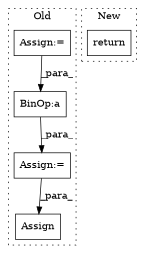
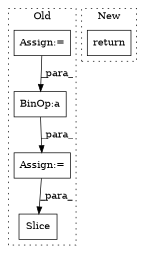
node "Assign": label "Assign" -> "Slice"
